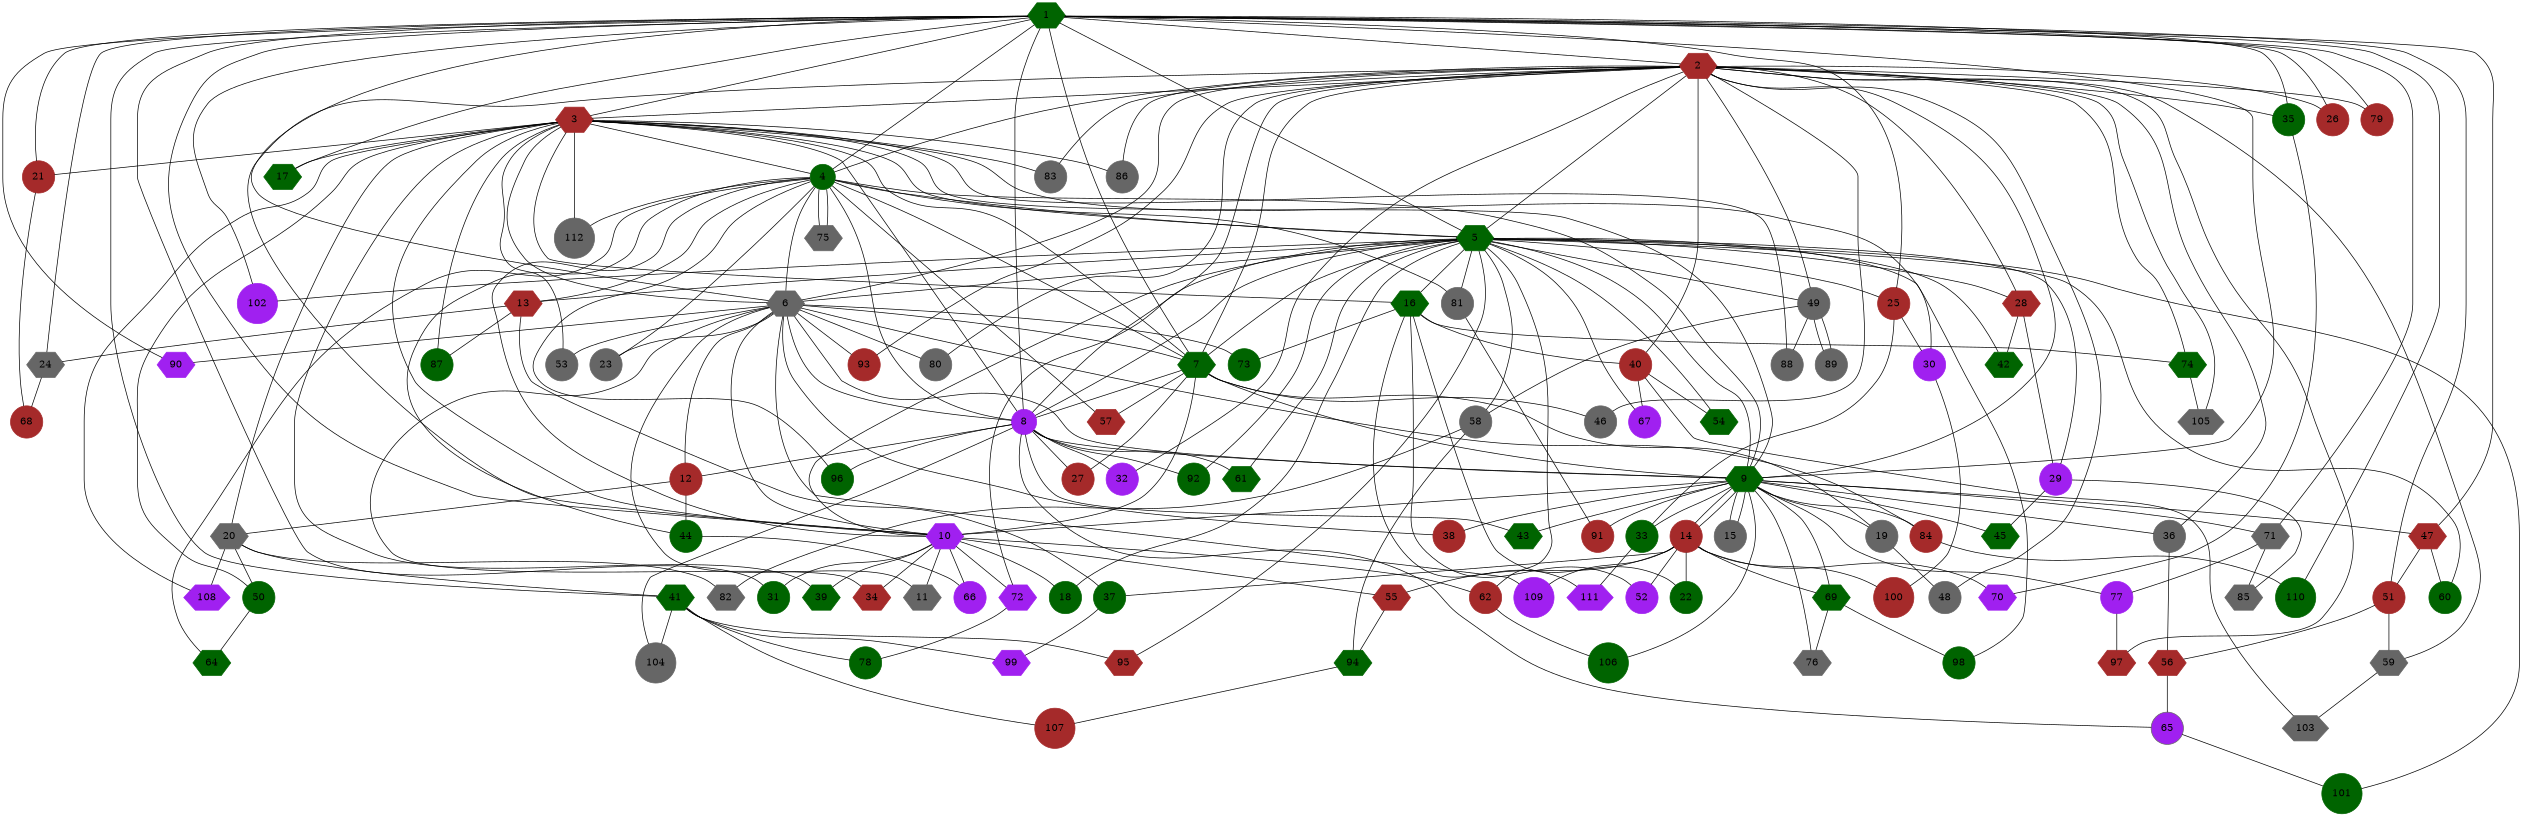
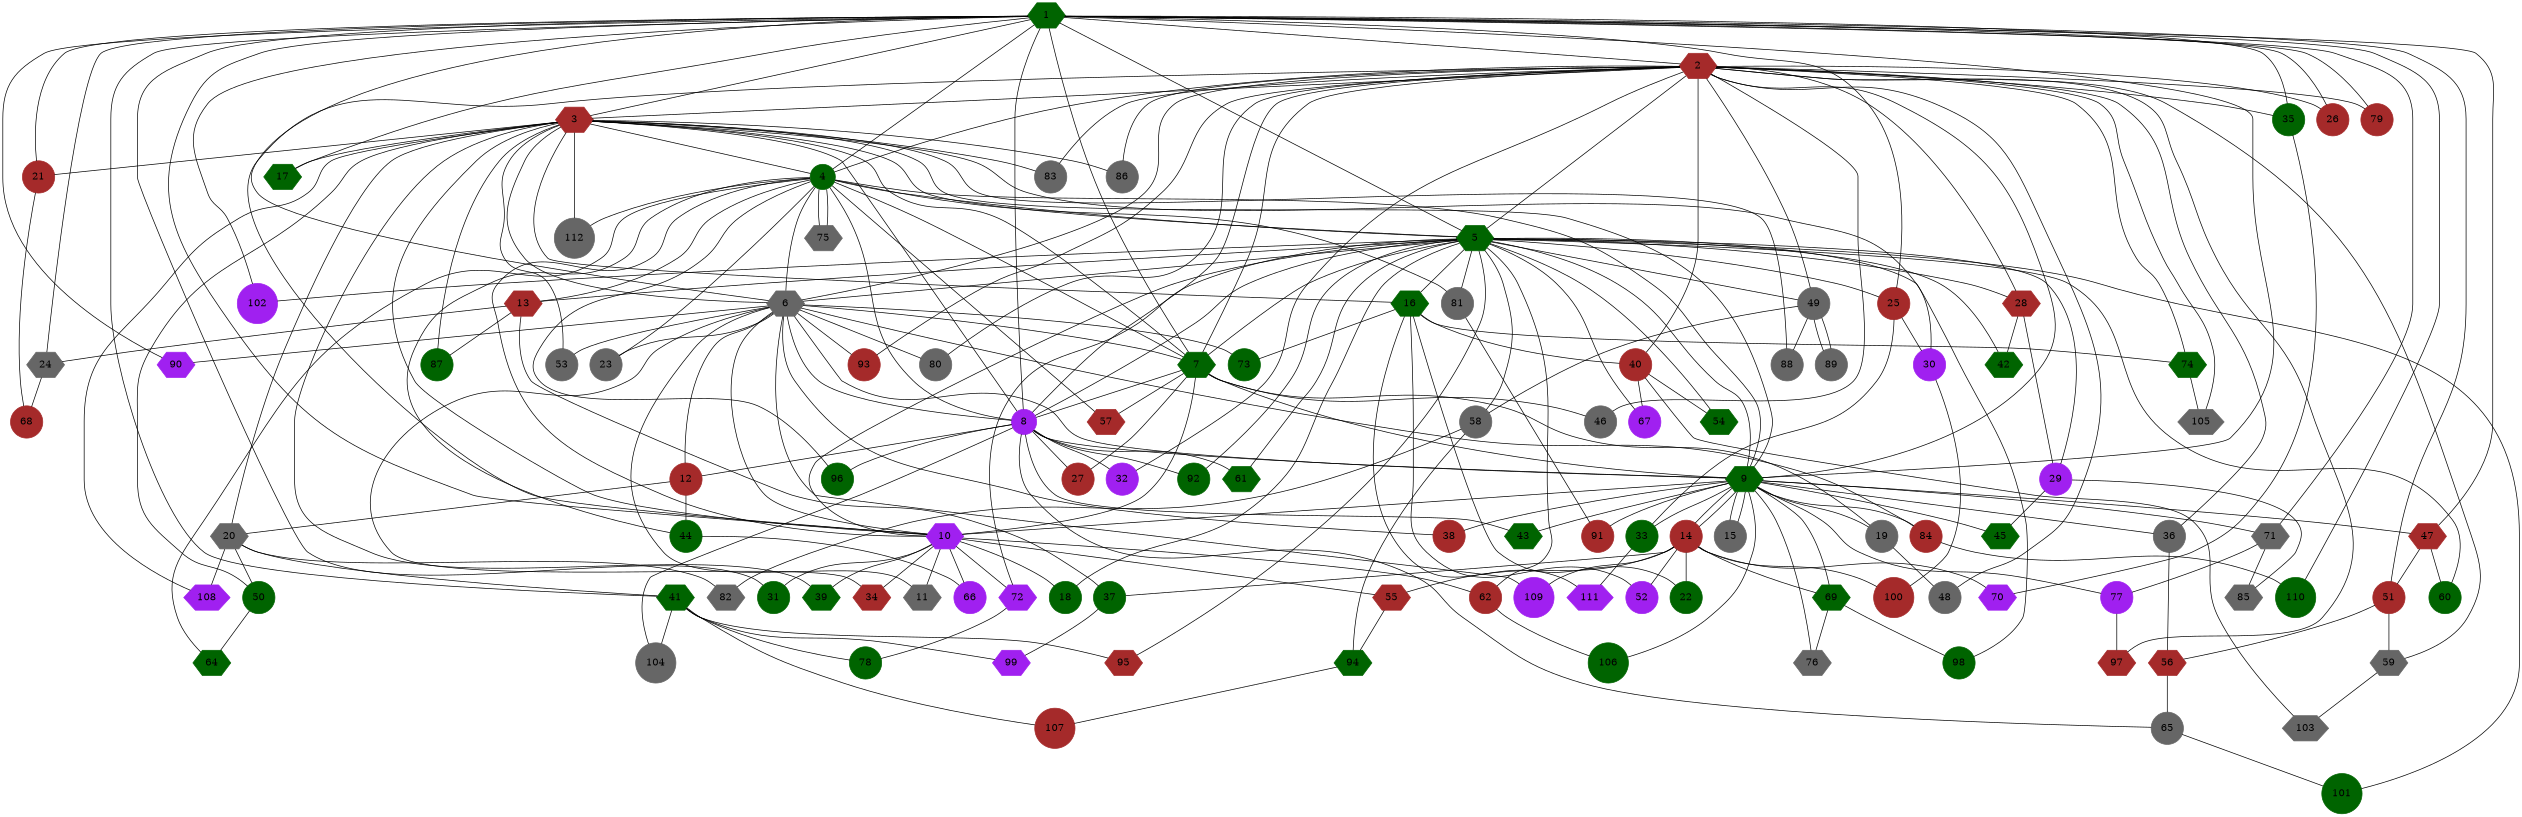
node "65": fillcolor purple -> gray40
